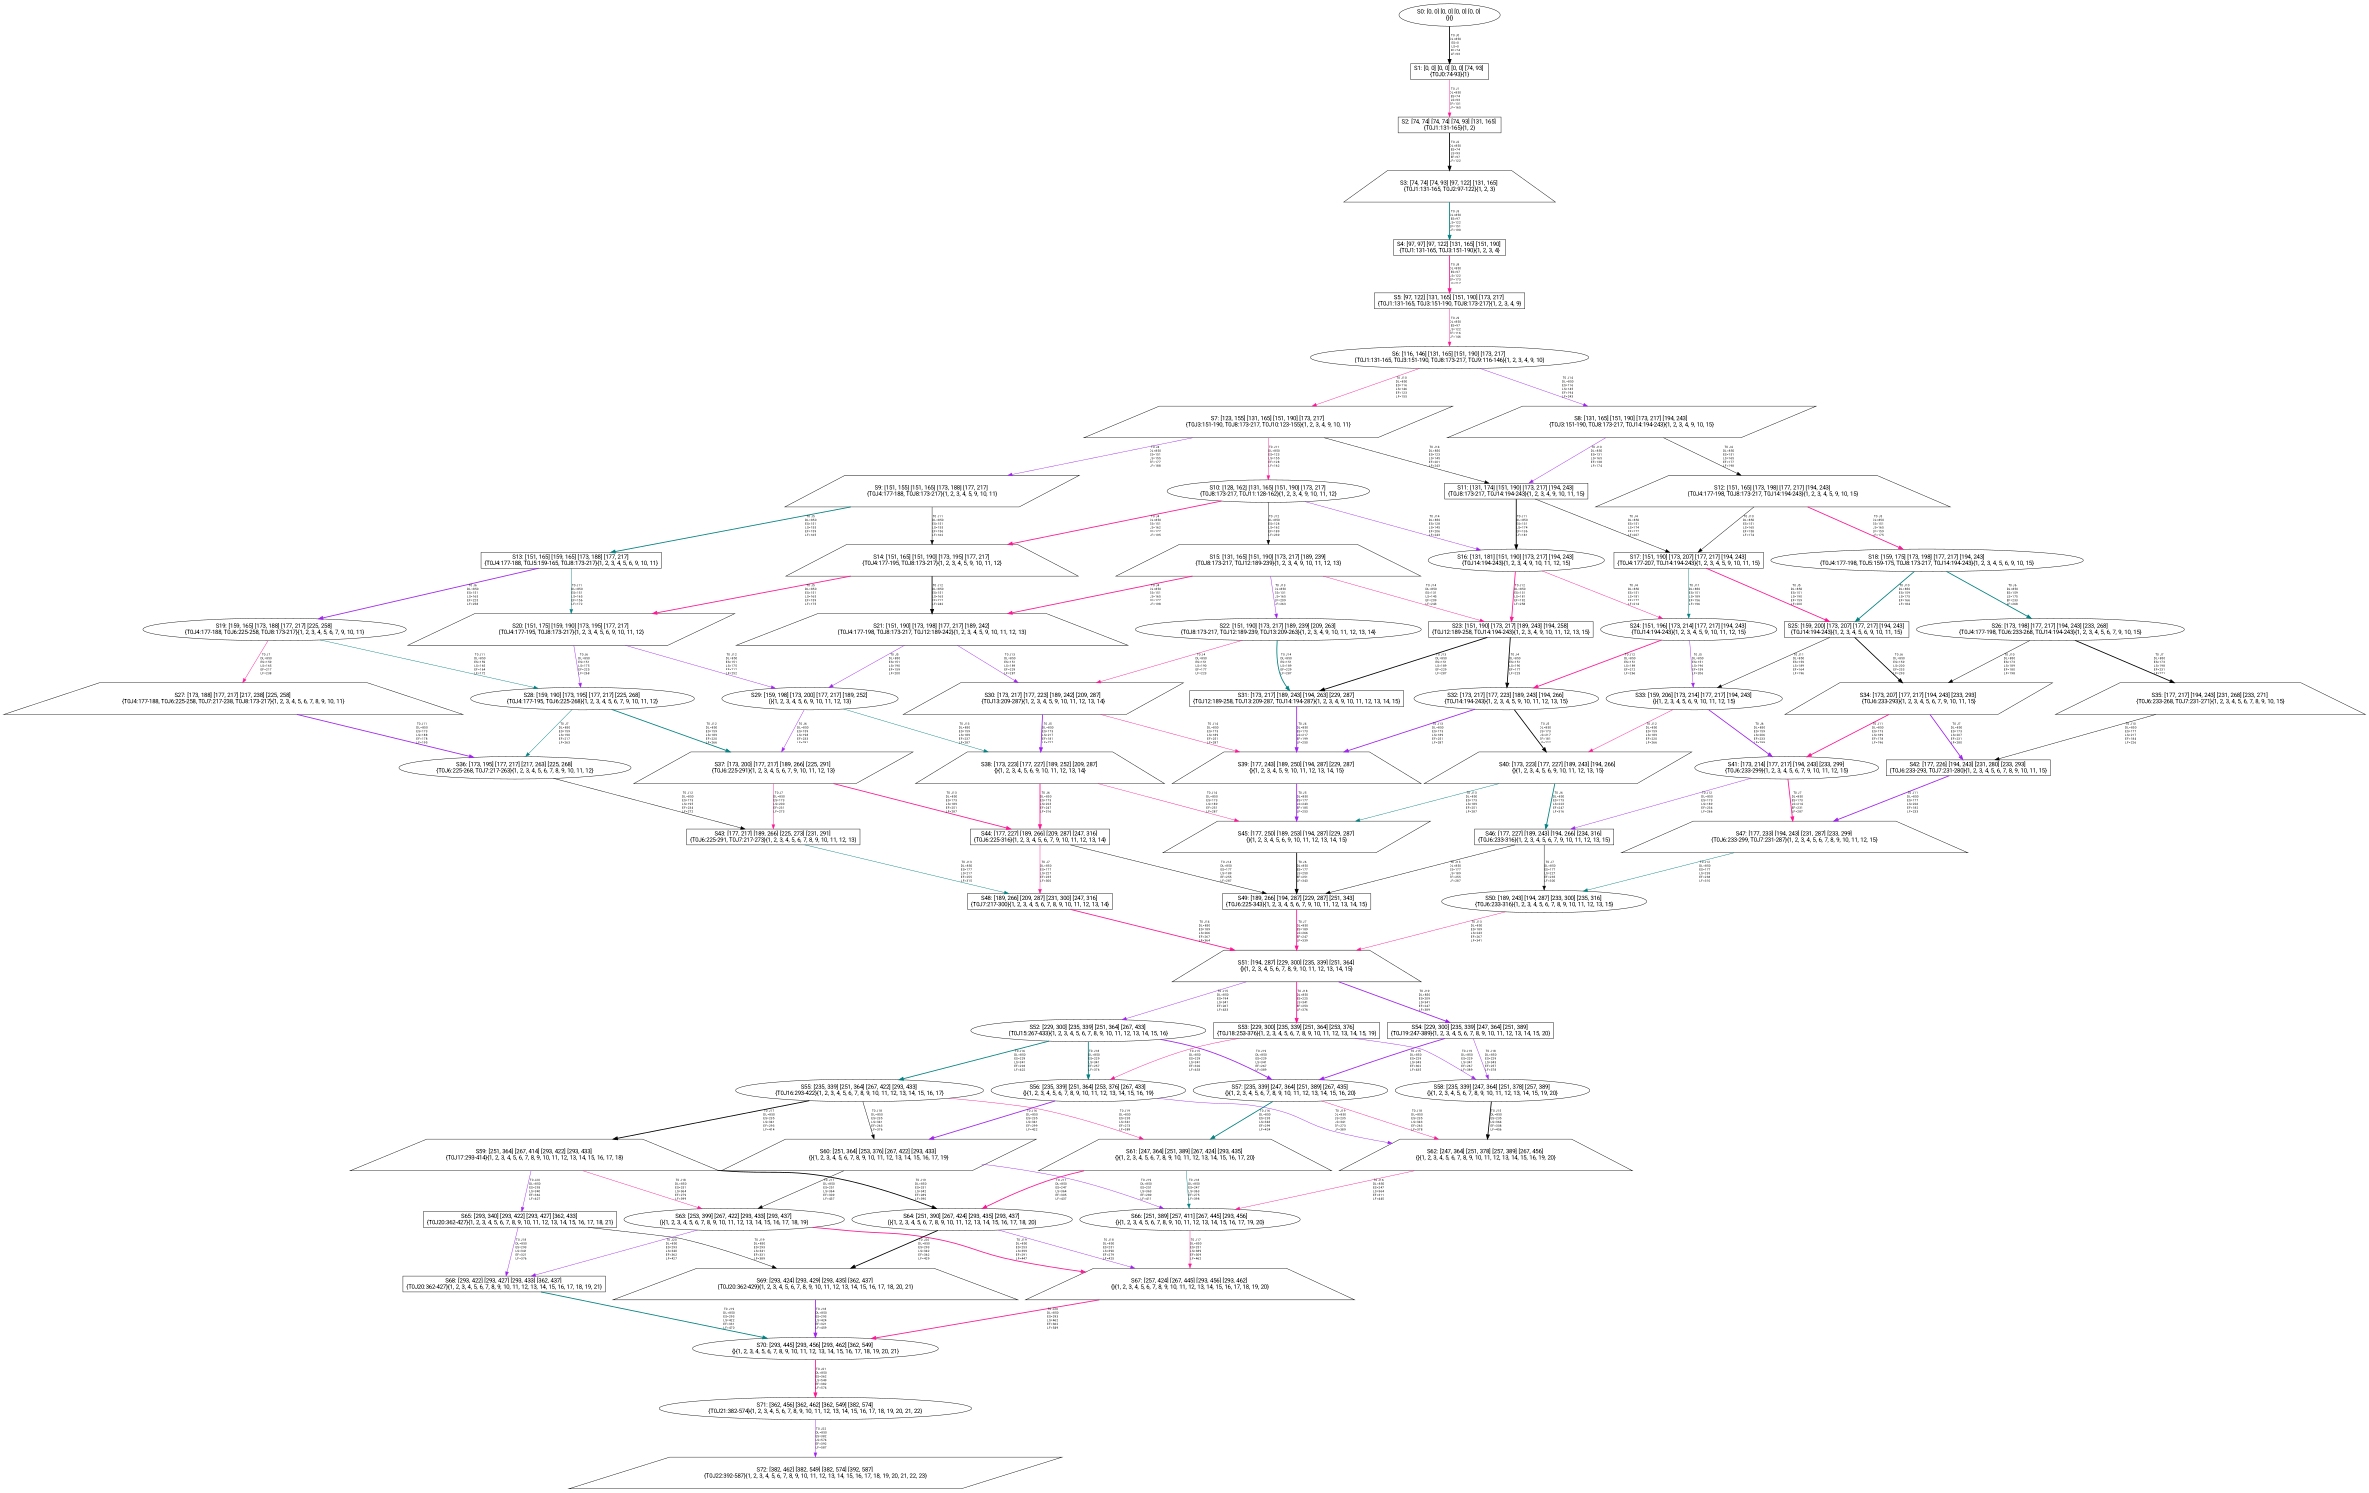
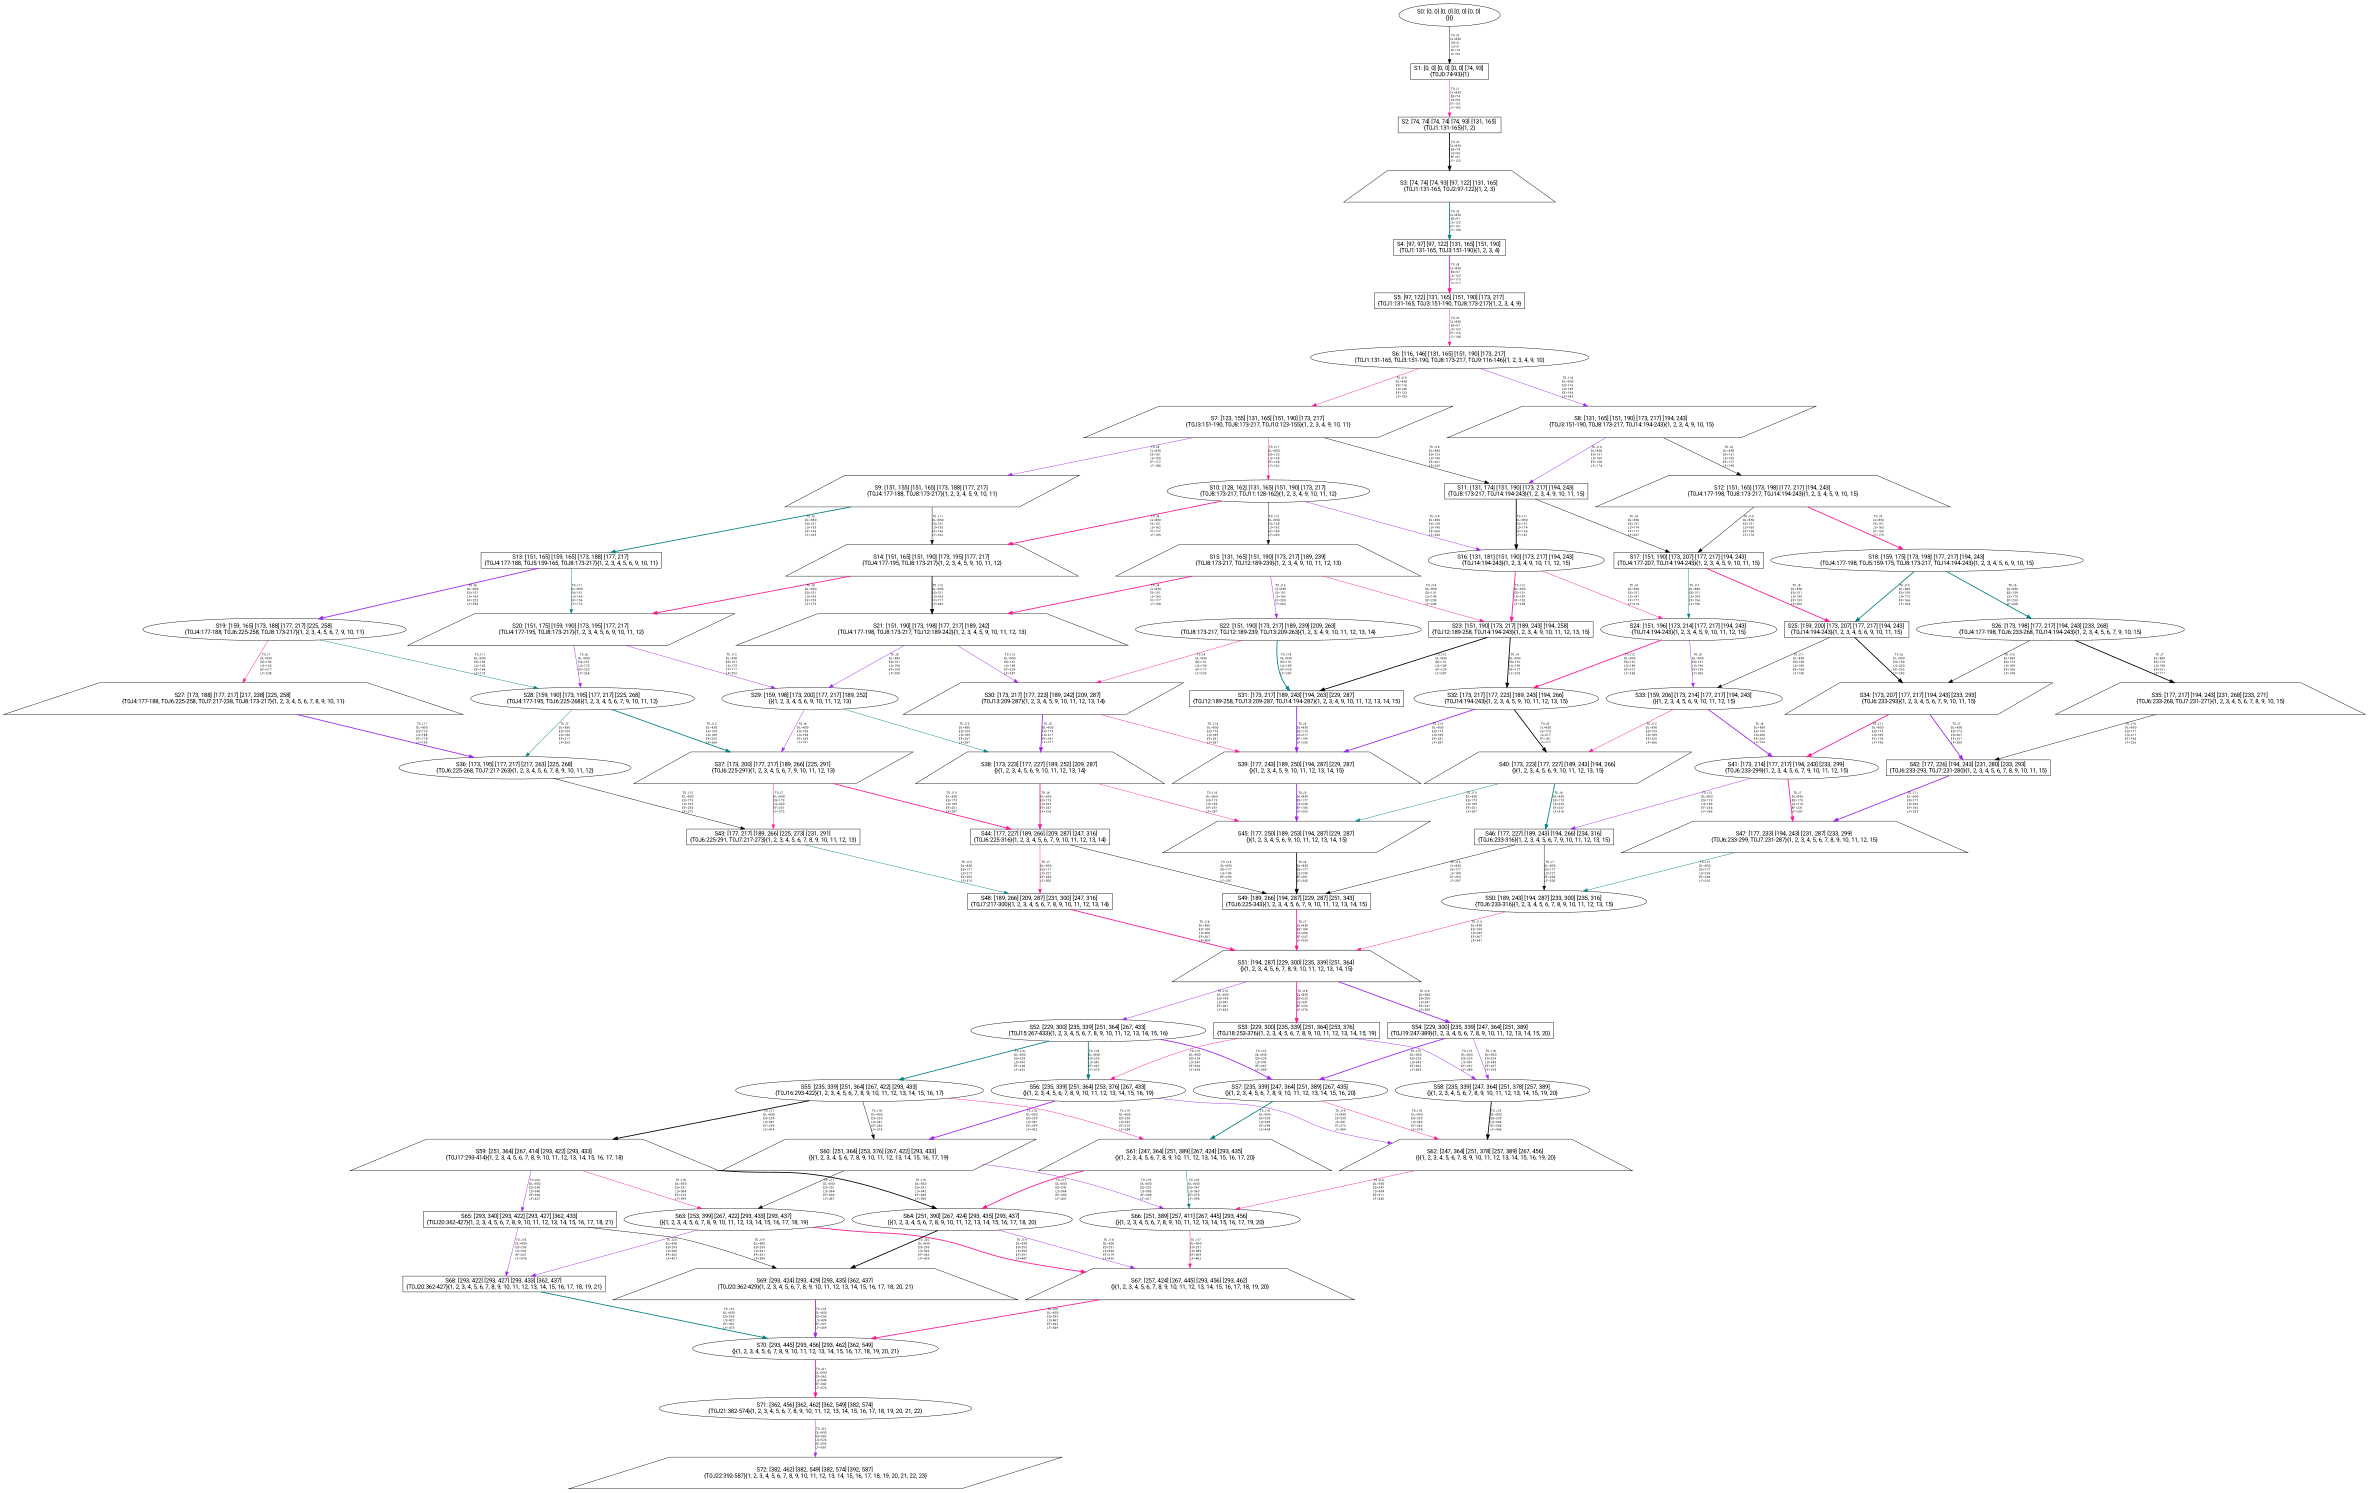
edge "S0: [0, 0] [0, 0] [0, 0] [0, 0] {}{}" -> "S1: [0, 0] [0, 0] [0, 0] [74, 93] {T0J0:74-93}{1}": style bold -> solid
